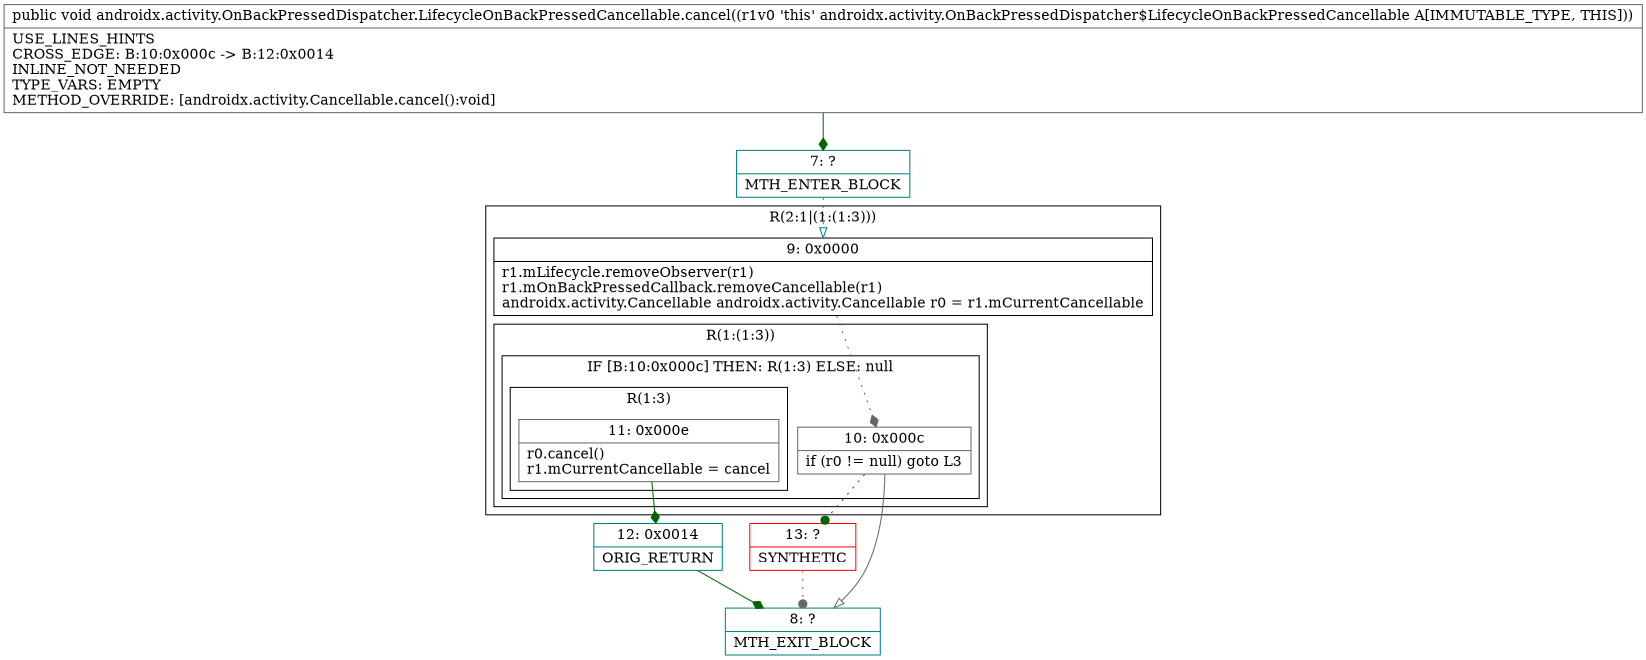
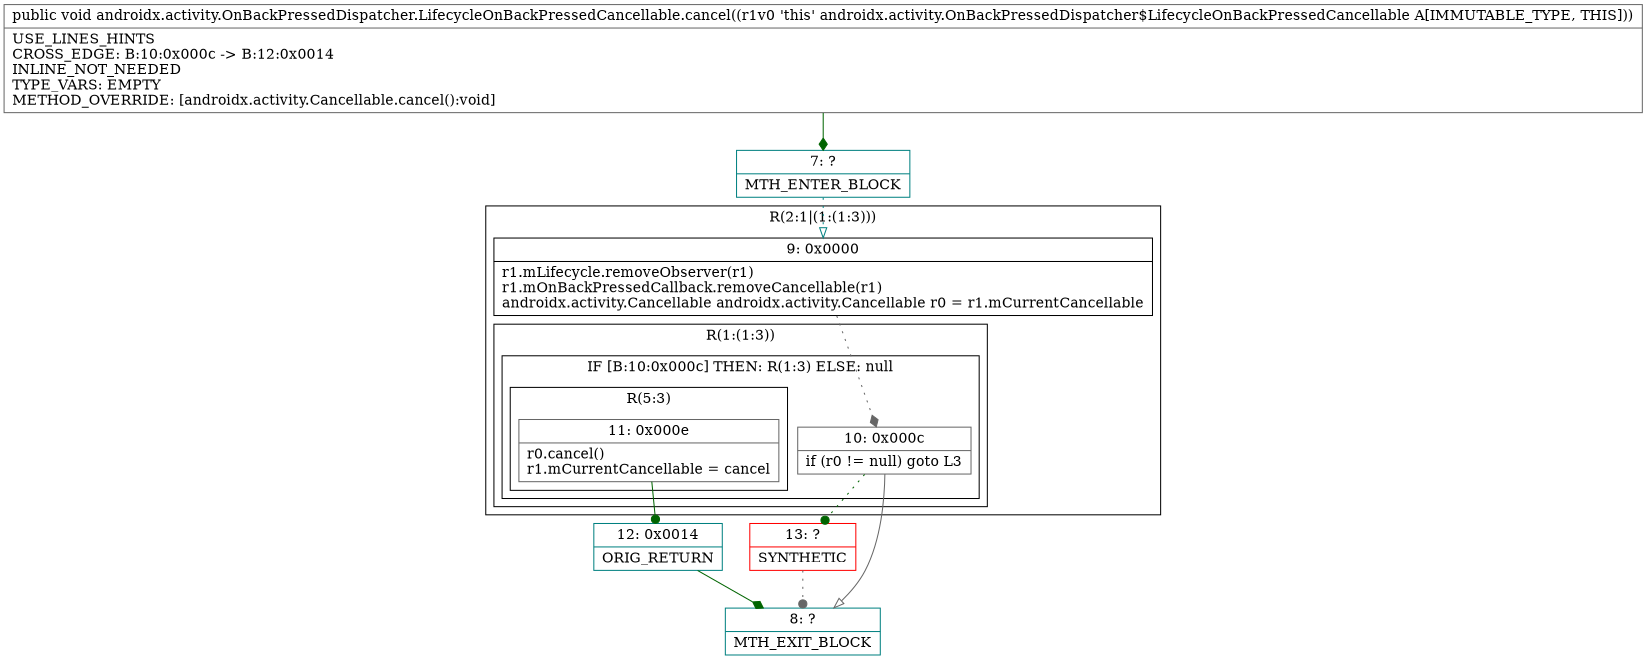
cluster "R(1:3)": label "R(1:3)" -> "R(5:3)"
edge "11: 0x000e" -> "12: 0x0014": arrowhead diamond -> dot
